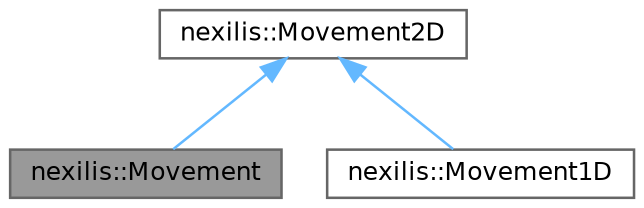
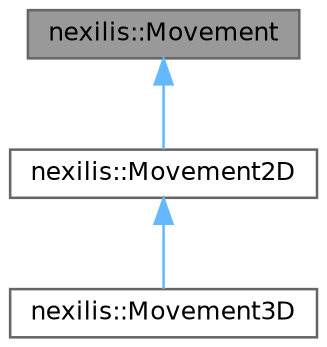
edge "nexilis::Movement" -> "nexilis::Movement2D": reversed
node "nexilis::Movement1D": label "nexilis::Movement1D" -> "nexilis::Movement3D"
